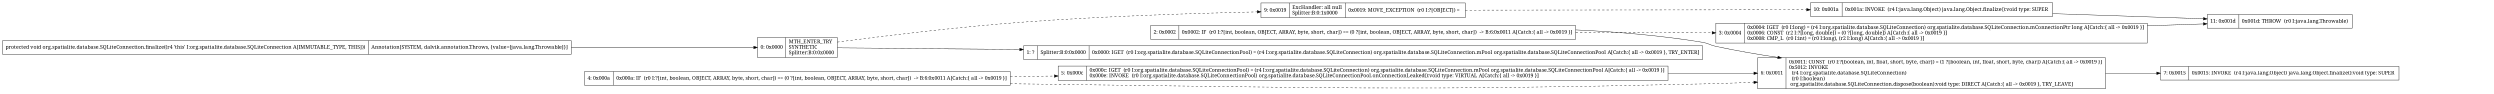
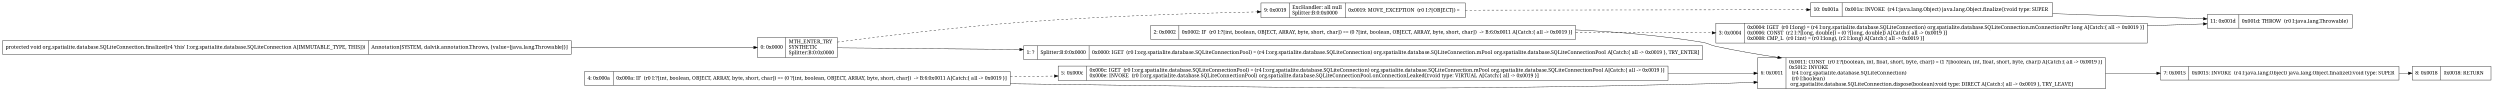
node "9: 0x0019": text "Splitter:B:0:1x0000" -> "Splitter:B:0:0x0000"
node "8: 0x0018": added
edge "4: 0x000a" -> "6: 0x0011": style dashed -> solid
